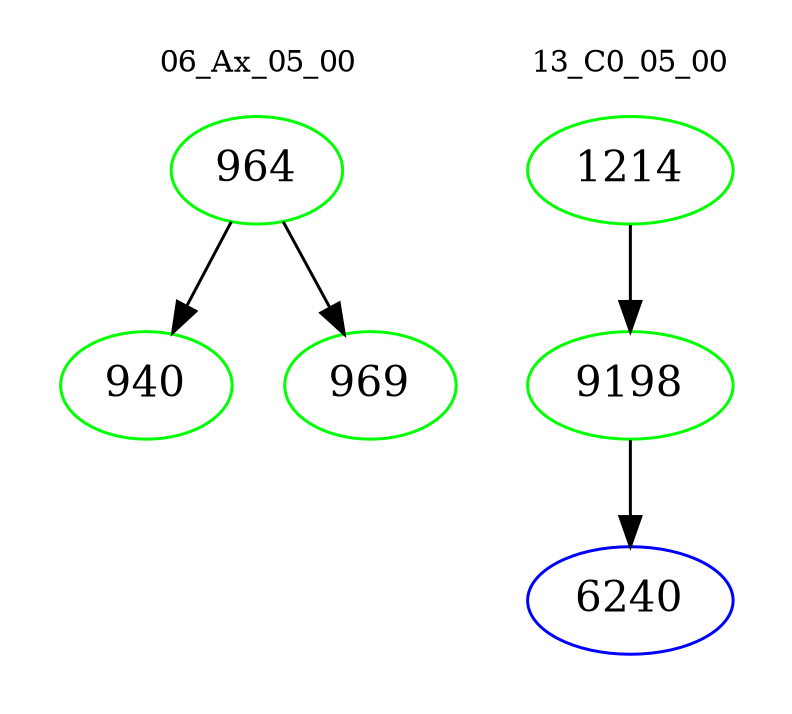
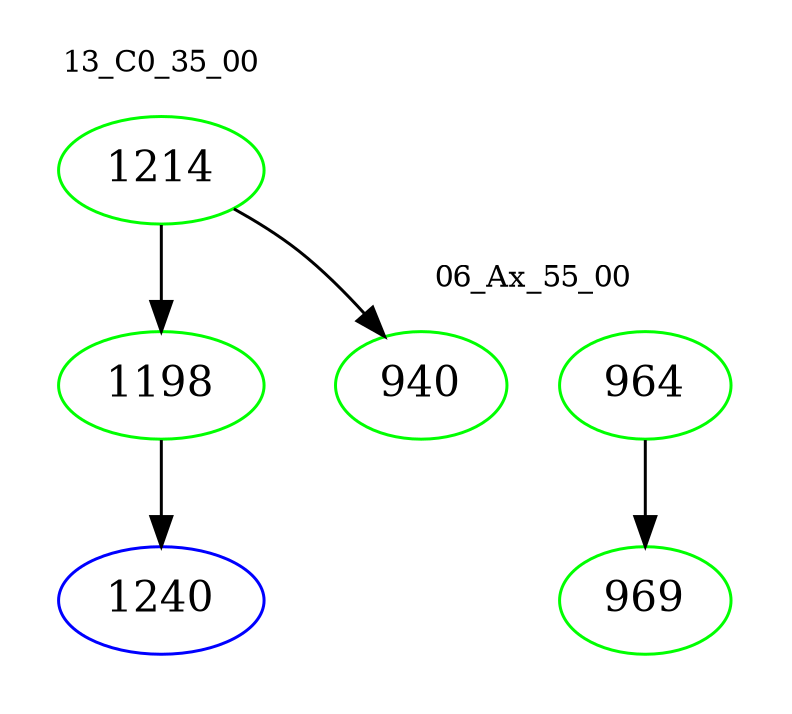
cluster "06_Ax_05_00": label "06_Ax_05_00" -> "06_Ax_55_00"
cluster "13_C0_05_00": label "13_C0_05_00" -> "13_C0_35_00"
edge "964" -> "940": now "1214" -> "940"
node "9198": label "9198" -> "1198"
node "6240": label "6240" -> "1240"
